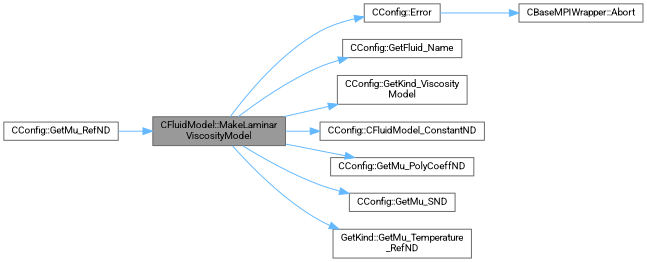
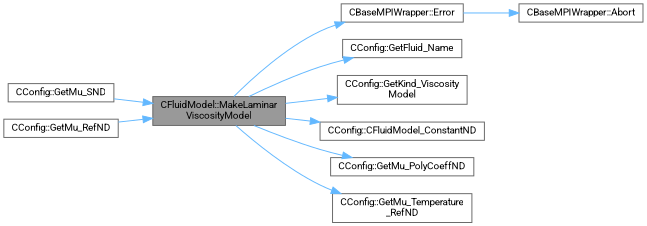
node "CConfig::Error": label "CConfig::Error" -> "CBaseMPIWrapper::Error"
edge "CFluidModel::MakeLaminar ViscosityModel" -> "CConfig::GetMu_SND": reversed
node "GetKind::GetMu_Temperature _RefND": label "GetKind::GetMu_Temperature _RefND" -> "CConfig::GetMu_Temperature _RefND"
